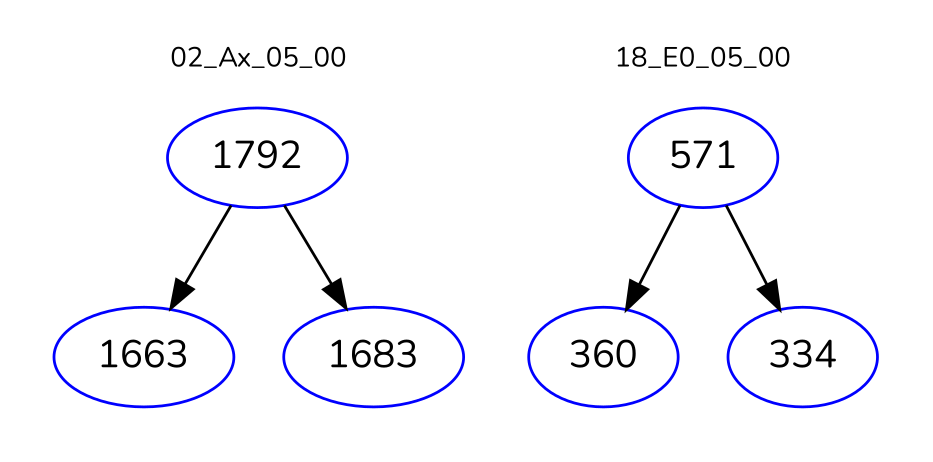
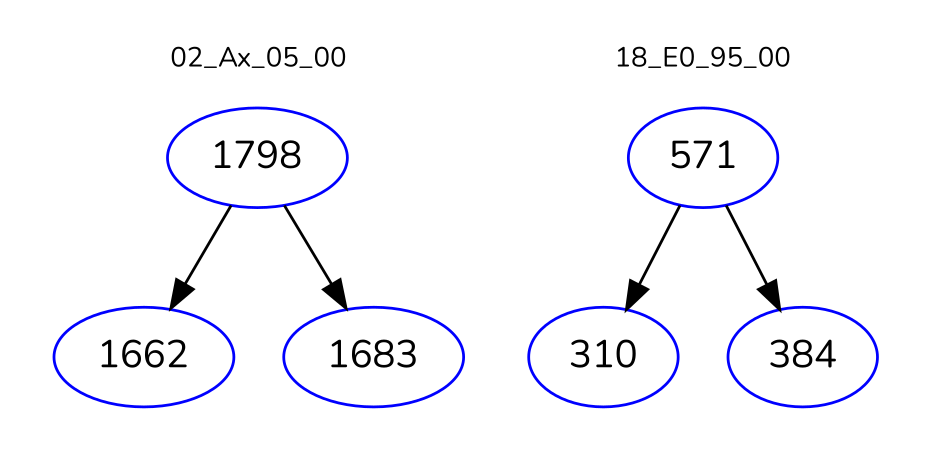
cluster "18_E0_05_00": label "18_E0_05_00" -> "18_E0_95_00"
node "1792": label "1792" -> "1798"
node "1663": label "1663" -> "1662"
node "360": label "360" -> "310"
node "334": label "334" -> "384"
